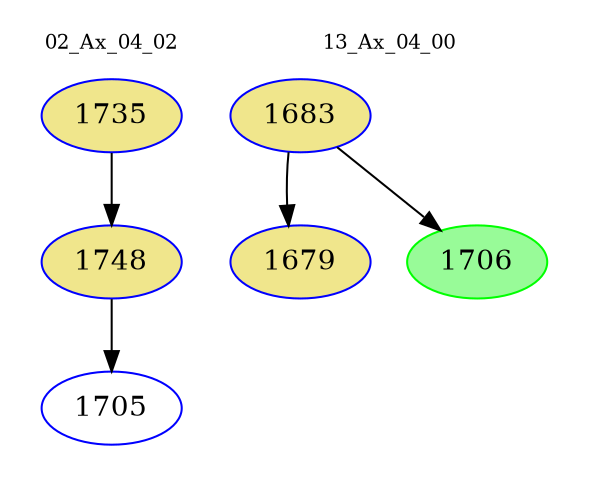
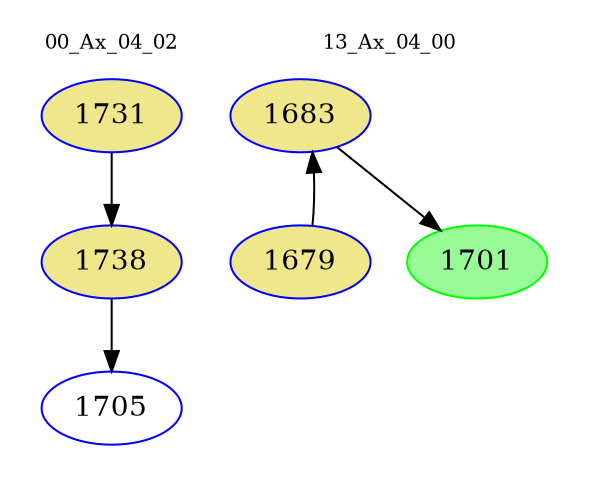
cluster "02_Ax_04_02": label "02_Ax_04_02" -> "00_Ax_04_02"
node "1735": label "1735" -> "1731"
edge "1683" -> "1679": reversed
node "1748": label "1748" -> "1738"
node "1706": label "1706" -> "1701"
